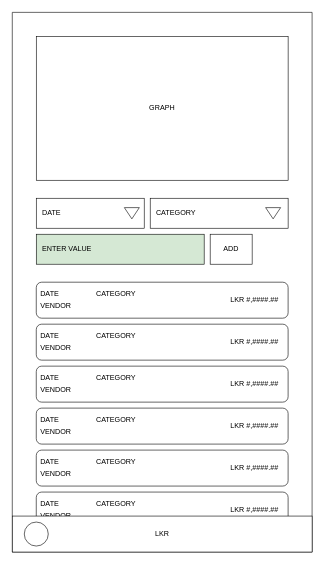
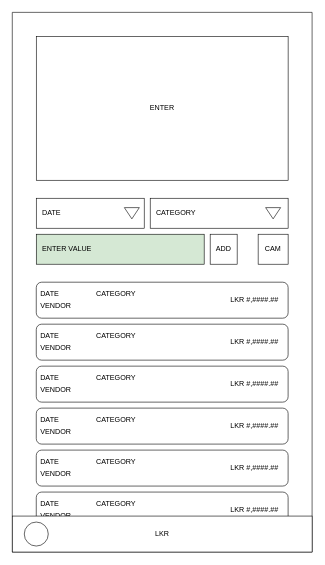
node "GRAPH": label "GRAPH" -> "ENTER"
node "ADD": size 42x30 -> 27x30
node "CAM": added
